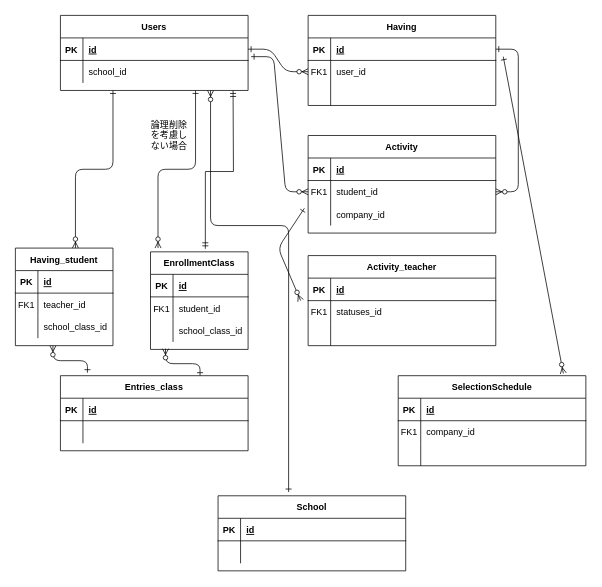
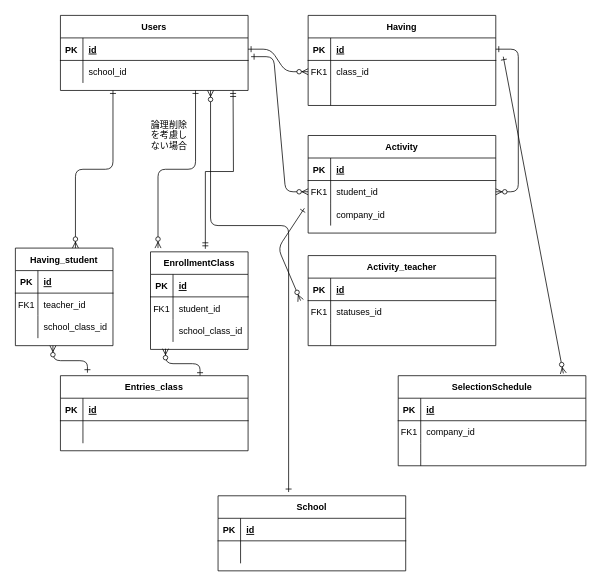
node "user_id": label "user_id" -> "class_id"
